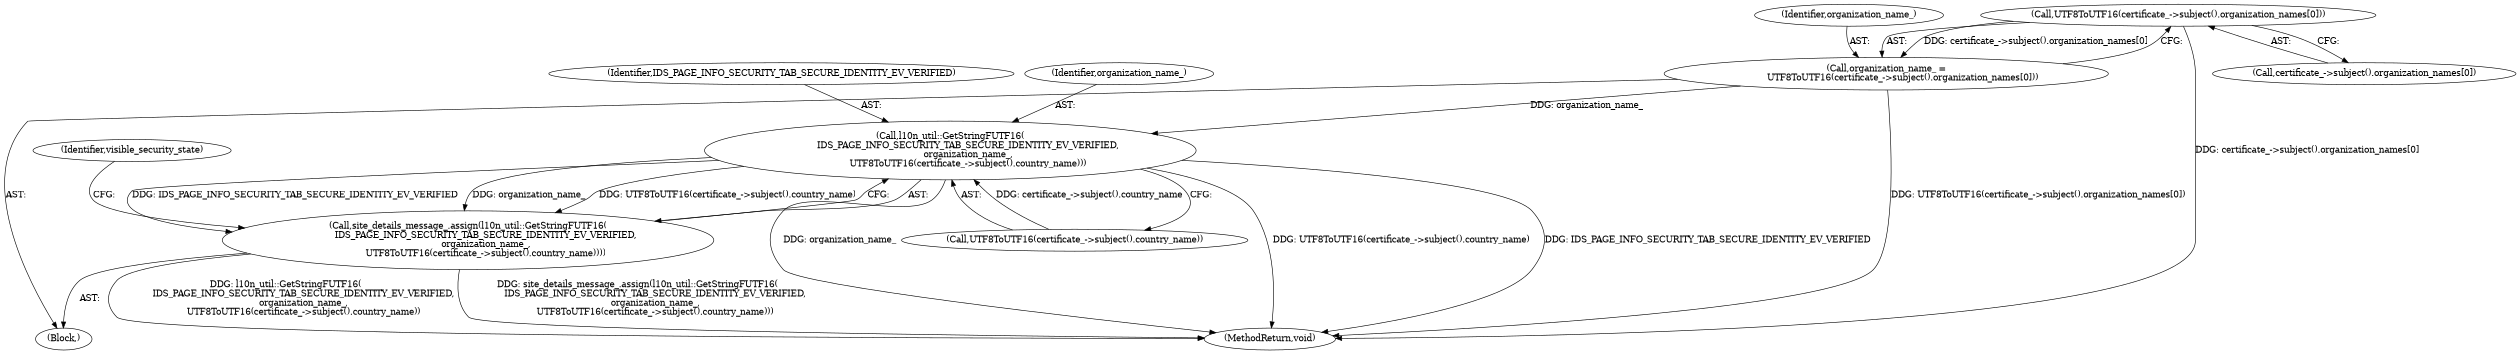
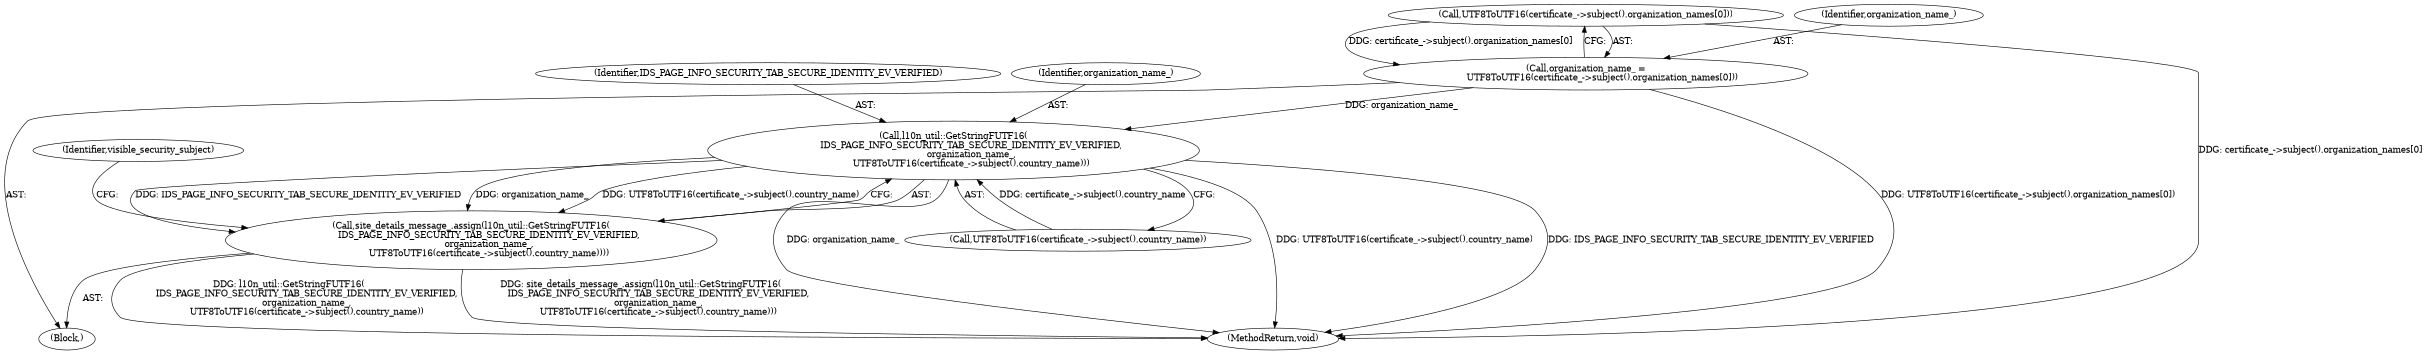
node "(Call,certificate_->subject().organization_names[0])": removed
node "(Identifier,visible_security_state)": label "(Identifier,visible_security_state)" -> "(Identifier,visible_security_subject)"
